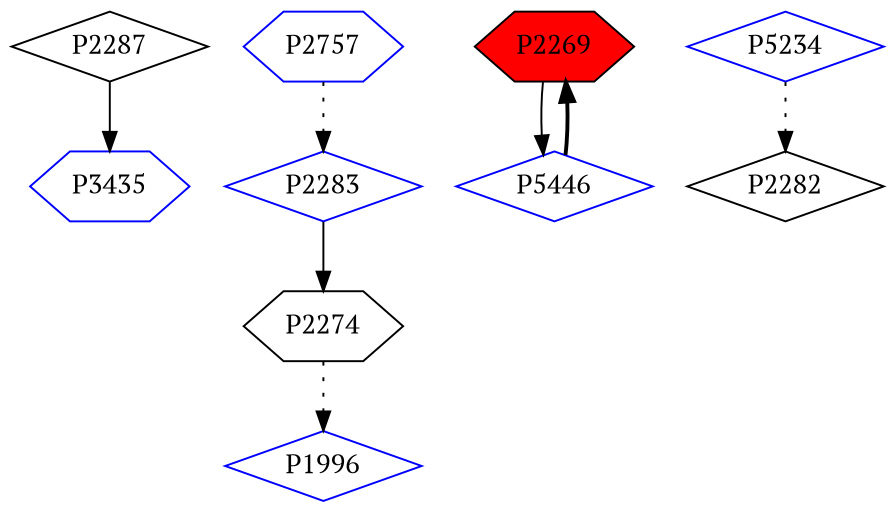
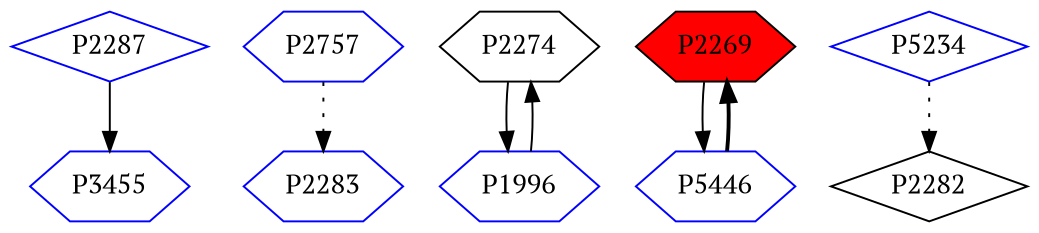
node "P2287": color black -> blue
node "P3435": label "P3435" -> "P3455"
node "P2283": shape diamond -> hexagon
node "P5446": shape diamond -> hexagon
edge "P2283" -> "P2274": now "P1996" -> "P2274"
edge "P2274" -> "P1996": style dotted -> solid
node "P1996": shape diamond -> hexagon
